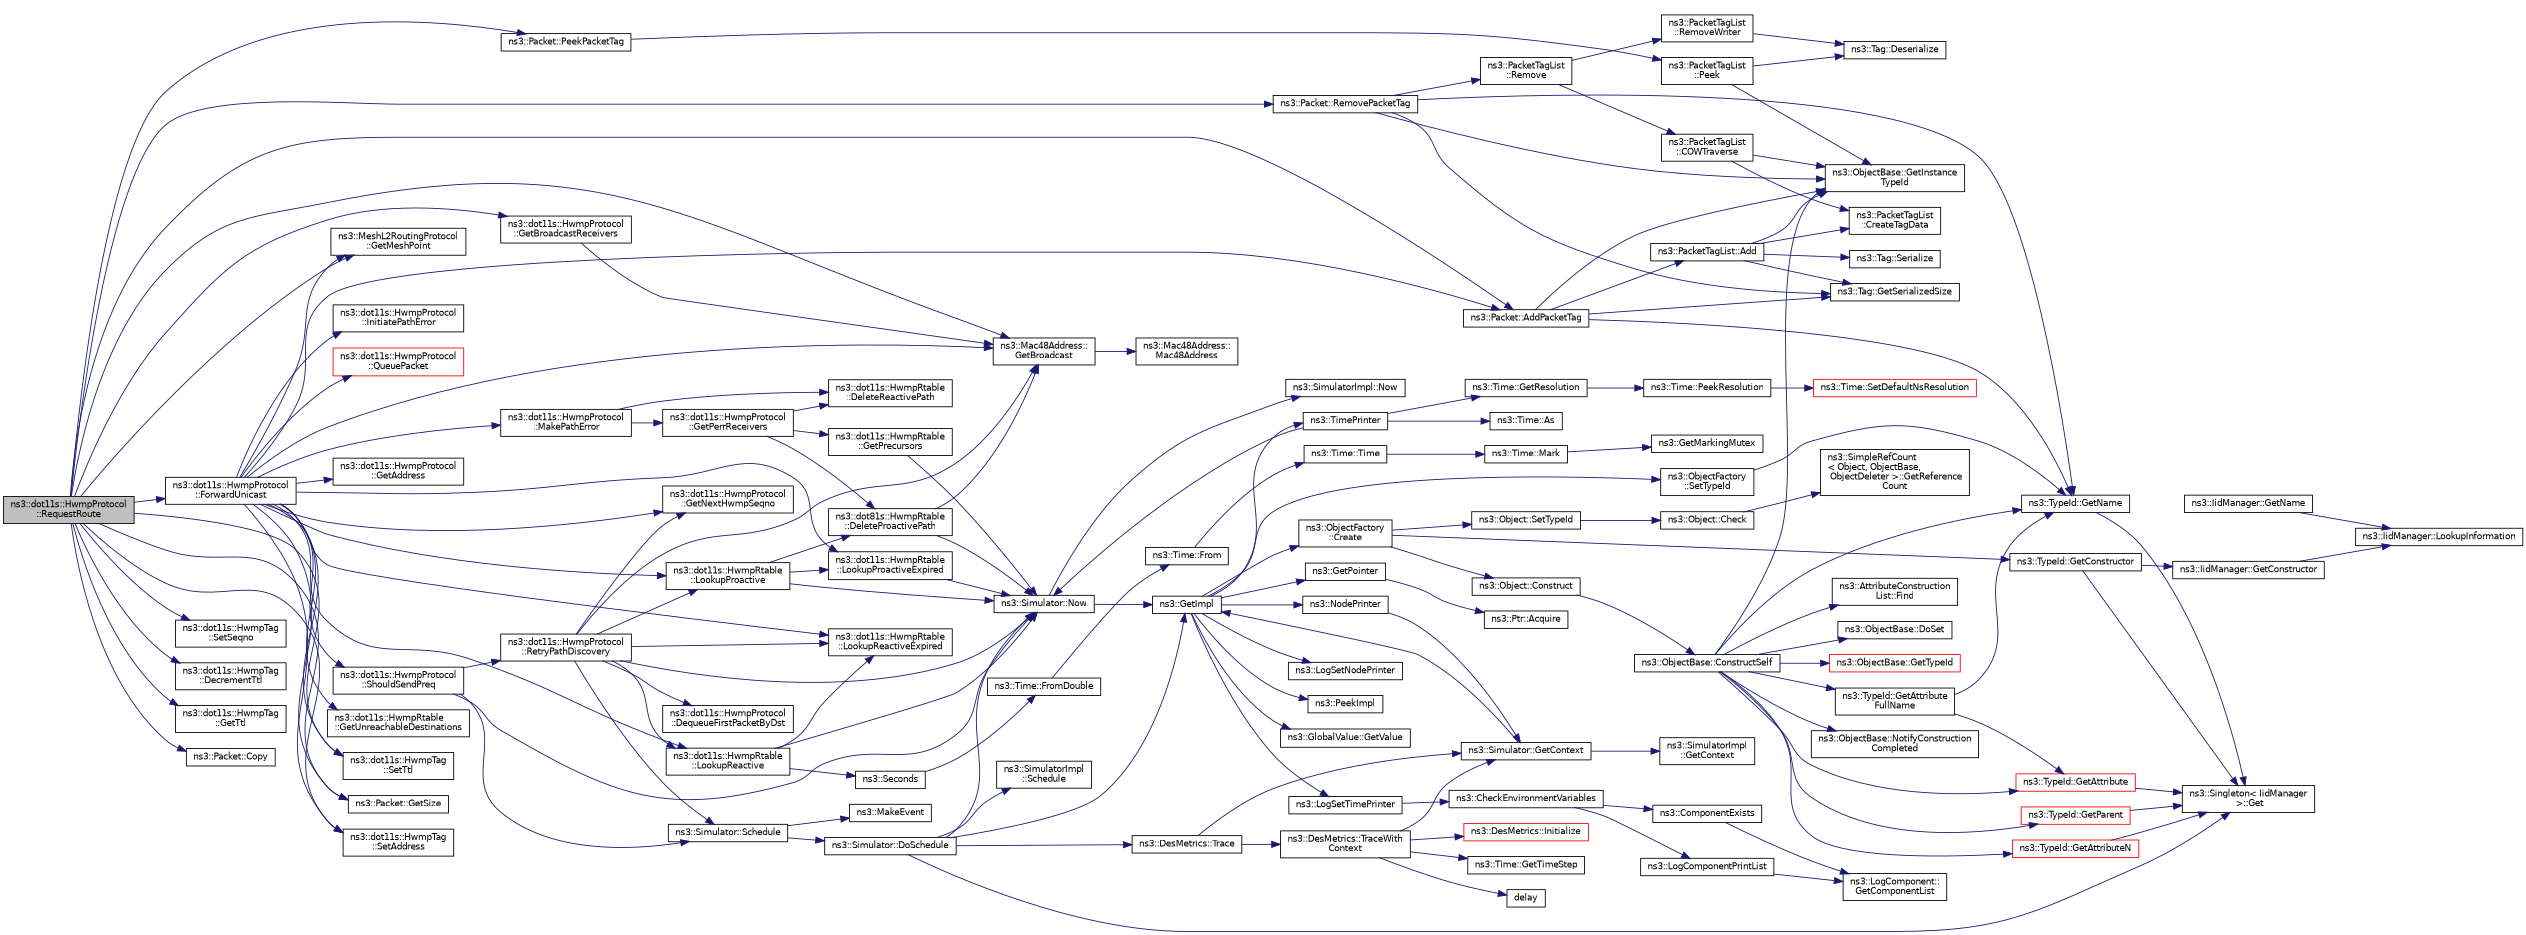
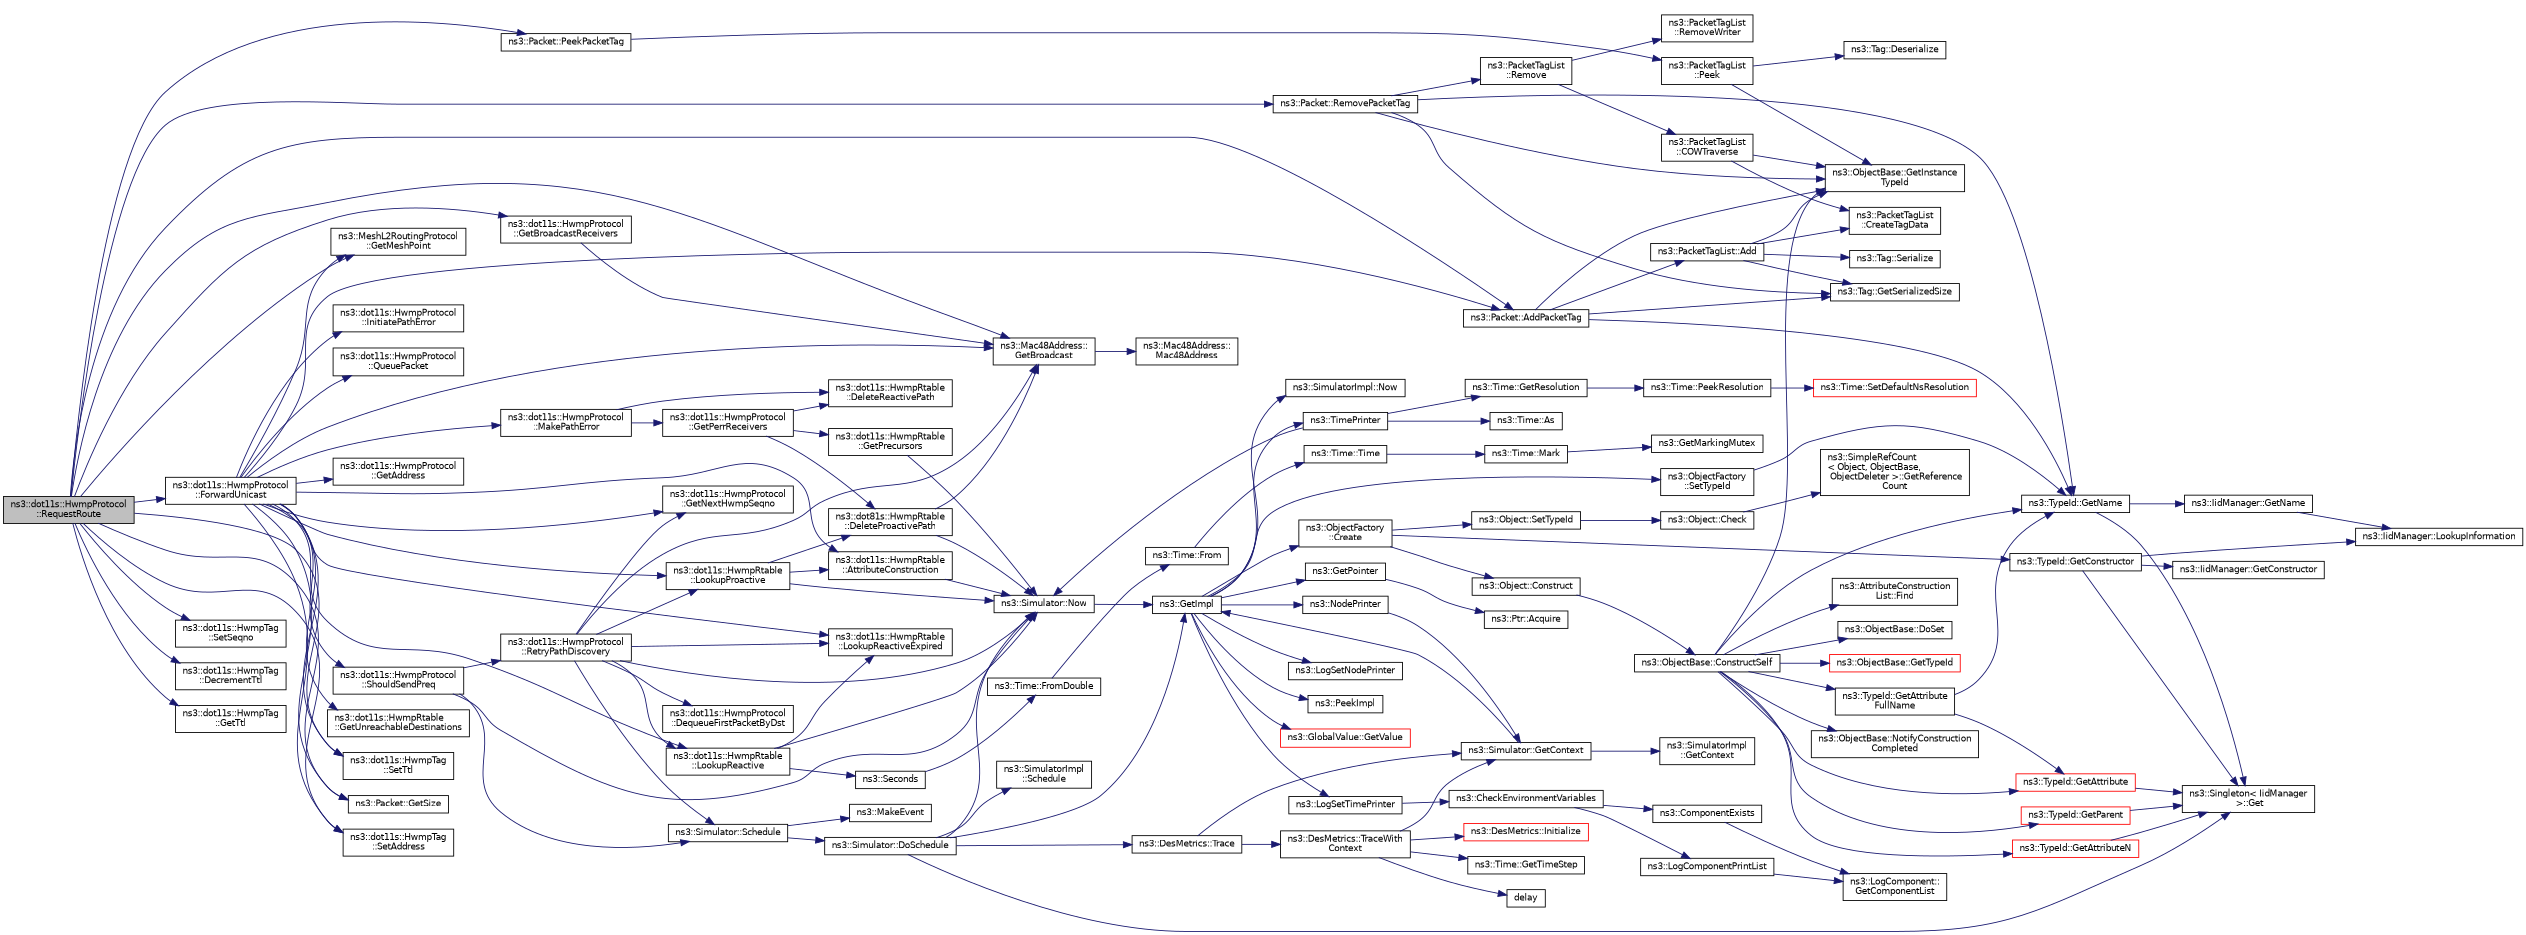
edge "ns3::PacketTagList ::RemoveWriter" -> "ns3::Tag::Deserialize": removed
node "ns3::dot11s::HwmpProtocol ::QueuePacket": color red -> black
edge "ns3::Simulator::Now" -> "ns3::SimulatorImpl::Now": now "ns3::GetImpl" -> "ns3::SimulatorImpl::Now"
edge "ns3::TypeId::GetName" -> "ns3::IidManager::GetName": added
edge "ns3::IidManager::GetConstructor" -> "ns3::IidManager::LookupInformation": now "ns3::TypeId::GetConstructor" -> "ns3::IidManager::LookupInformation"
node "ns3::dot11s::HwmpRtable ::LookupProactiveExpired": label "ns3::dot11s::HwmpRtable ::LookupProactiveExpired" -> "ns3::dot11s::HwmpRtable ::AttributeConstruction"
node "ns3::GlobalValue::GetValue": color black -> red
node "ns3::Packet::Copy": removed
